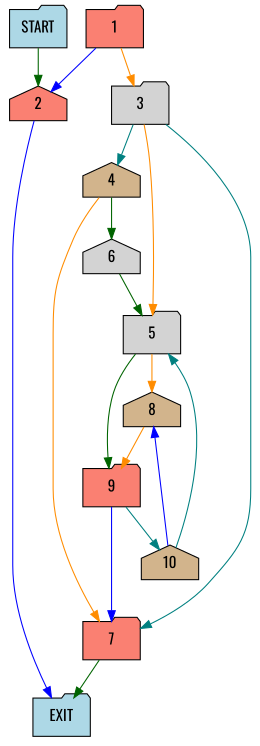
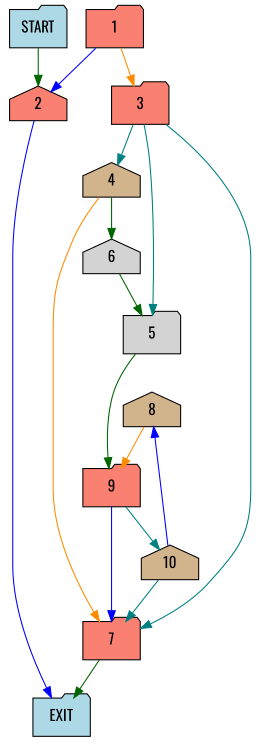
node "3": fillcolor lightgrey -> salmon
edge "3" -> "5": color darkorange -> teal
edge "5" -> "8": removed
edge "10" -> "5": now "10" -> "7"
